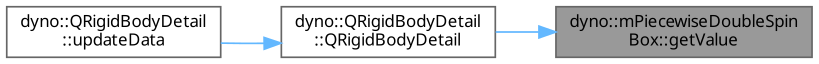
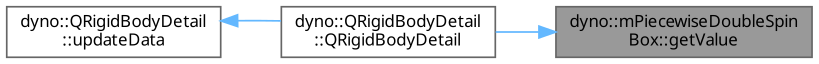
edge "dyno::QRigidBodyDetail ::updateData" -> "dyno::QRigidBodyDetail ::QRigidBodyDetail": reversed
